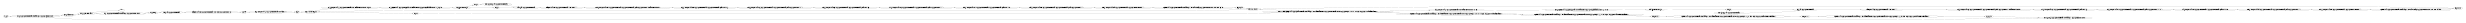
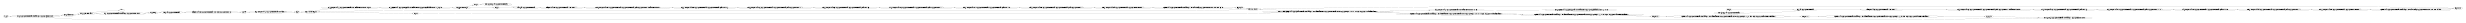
node "if i9 == i10 goto $z1 = 0": removed
